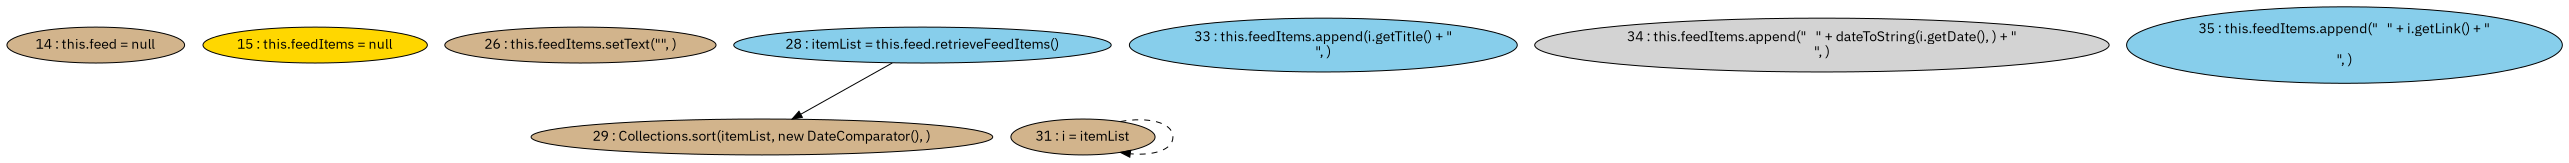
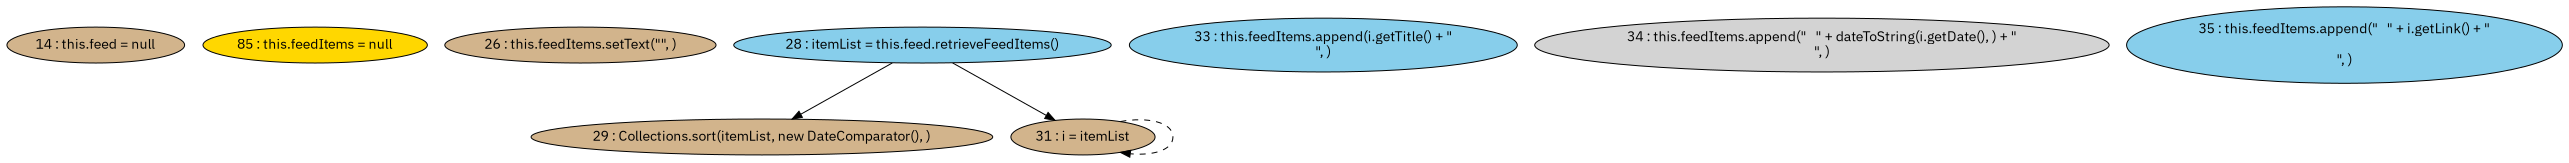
node "15 : this.feedItems = null": label "15 : this.feedItems = null" -> "85 : this.feedItems = null"
edge "28 : itemList = this.feed.retrieveFeedItems()" -> "31 : i = itemList": added
